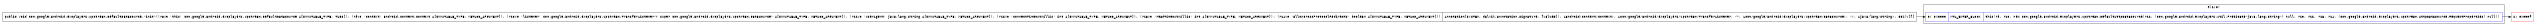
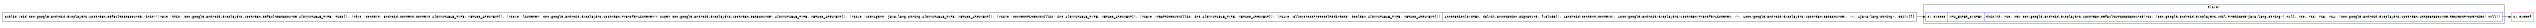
node "0: 0x0000": text "MTH_ENTER_BLOCK" -> "MTH_ENTER_SYSTEM"
